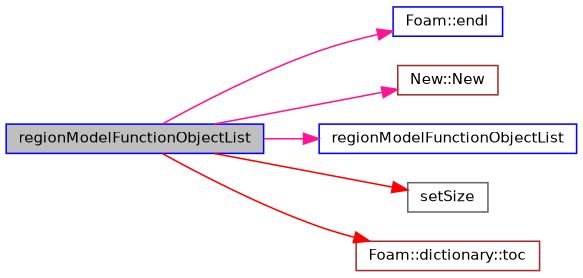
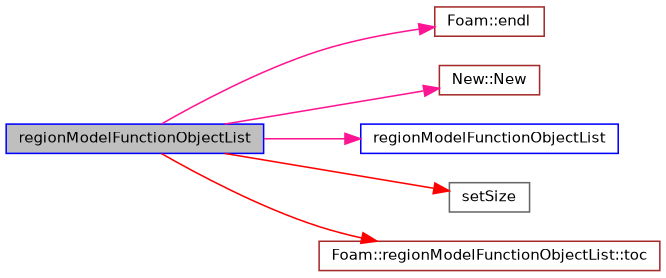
node "Foam::endl": color blue -> brown
node "Foam::dictionary::toc": label "Foam::dictionary::toc" -> "Foam::regionModelFunctionObjectList::toc"
